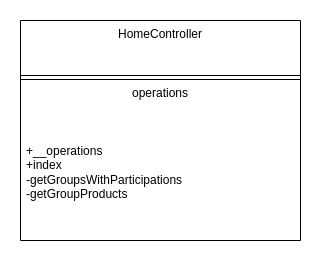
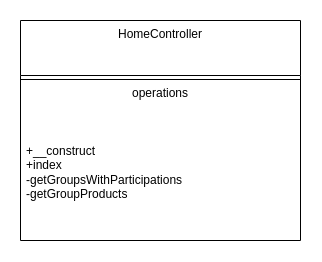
node "+__operations +index -getGroupsWithParticipations -getGroupProducts": label "+__operations +index -getGroupsWithParticipations -getGroupProducts" -> "+__construct +index -getGroupsWithParticipations -getGroupProducts"
